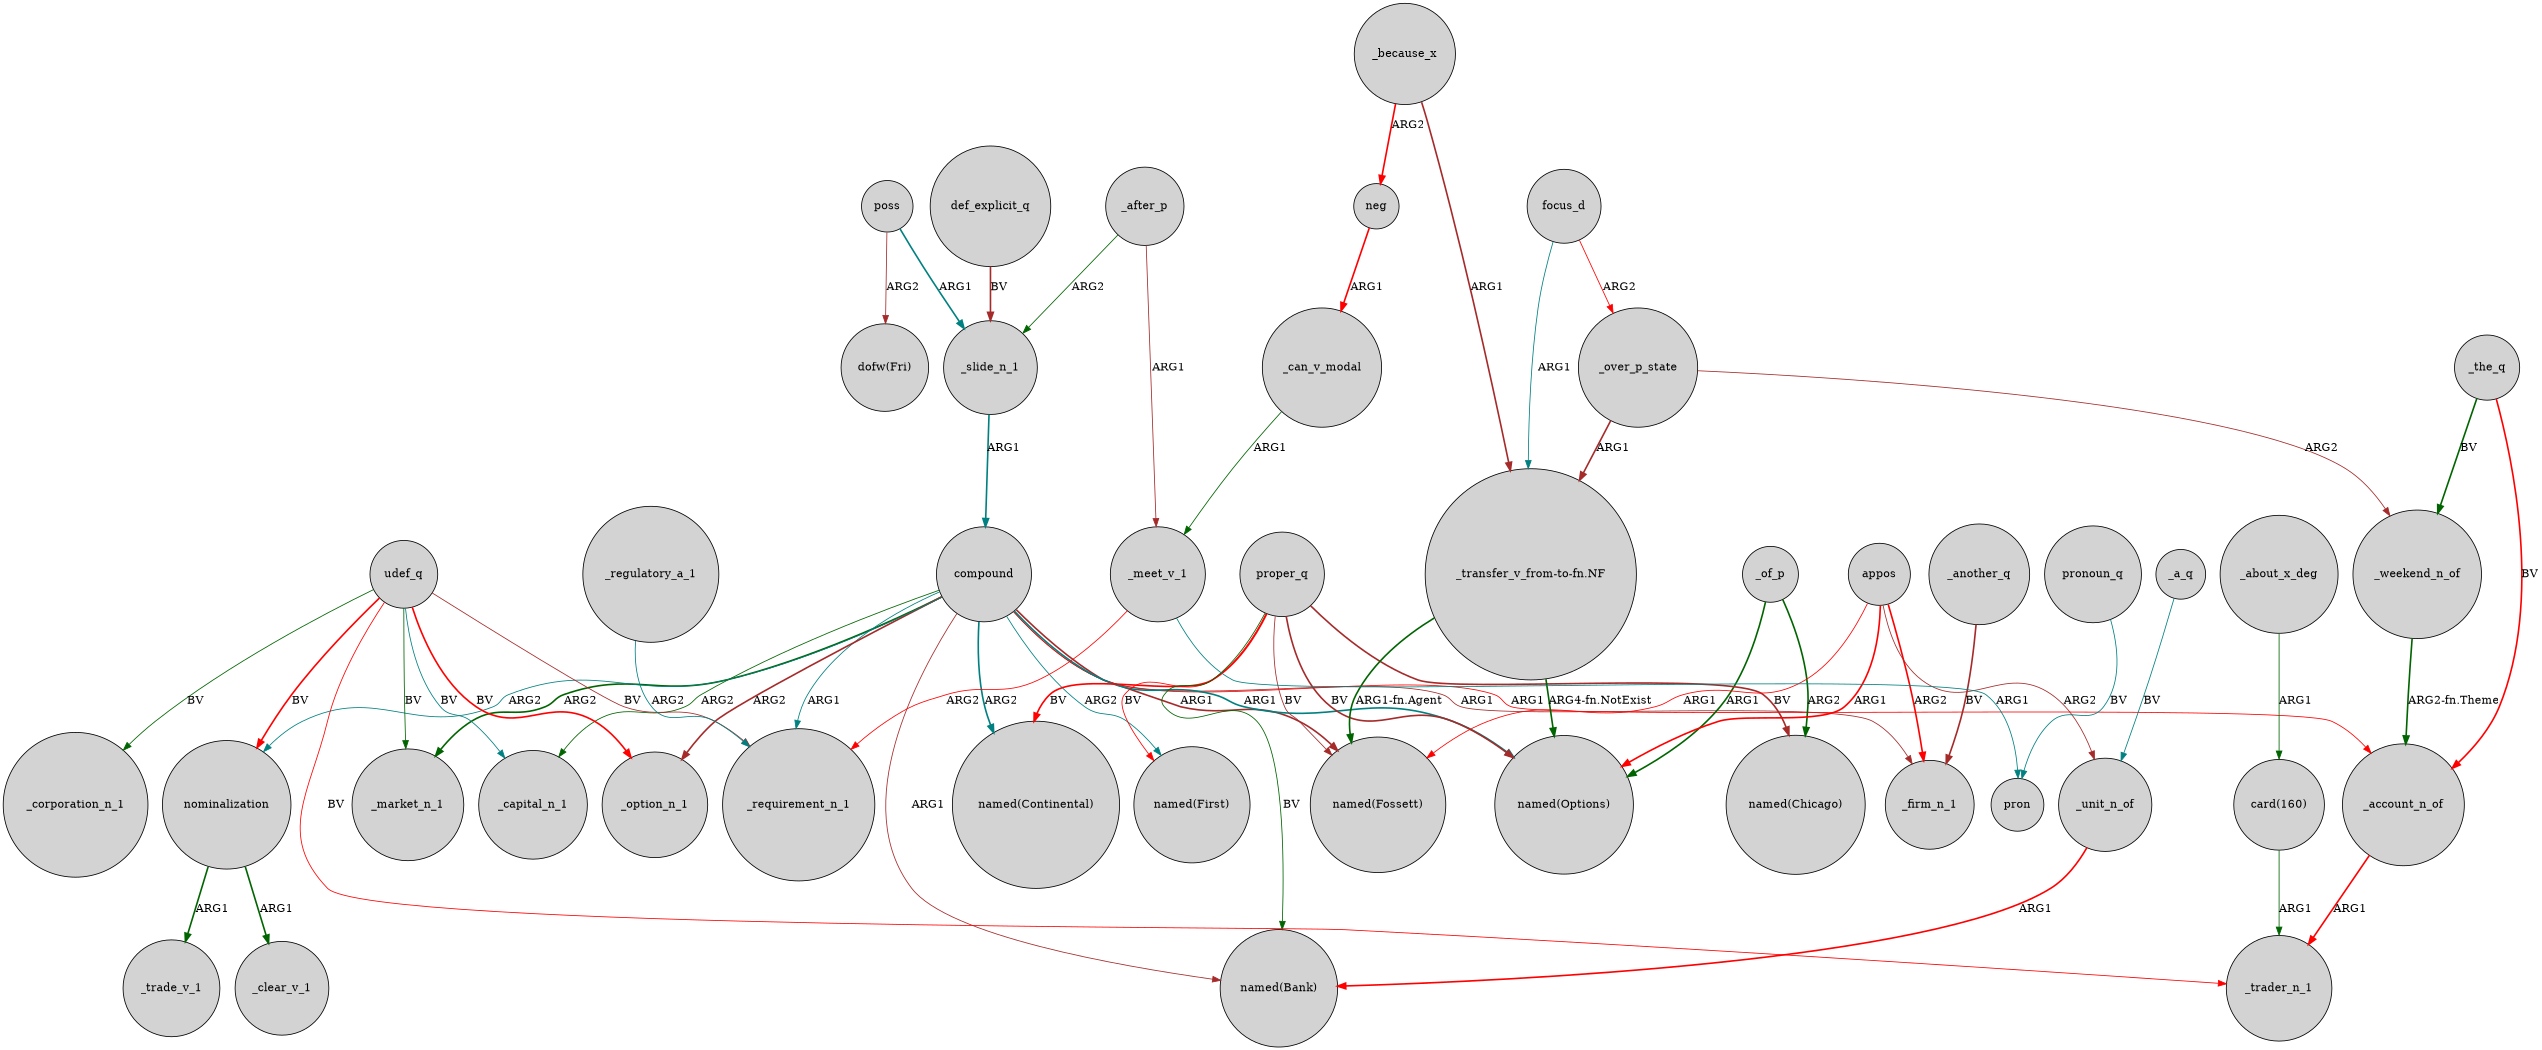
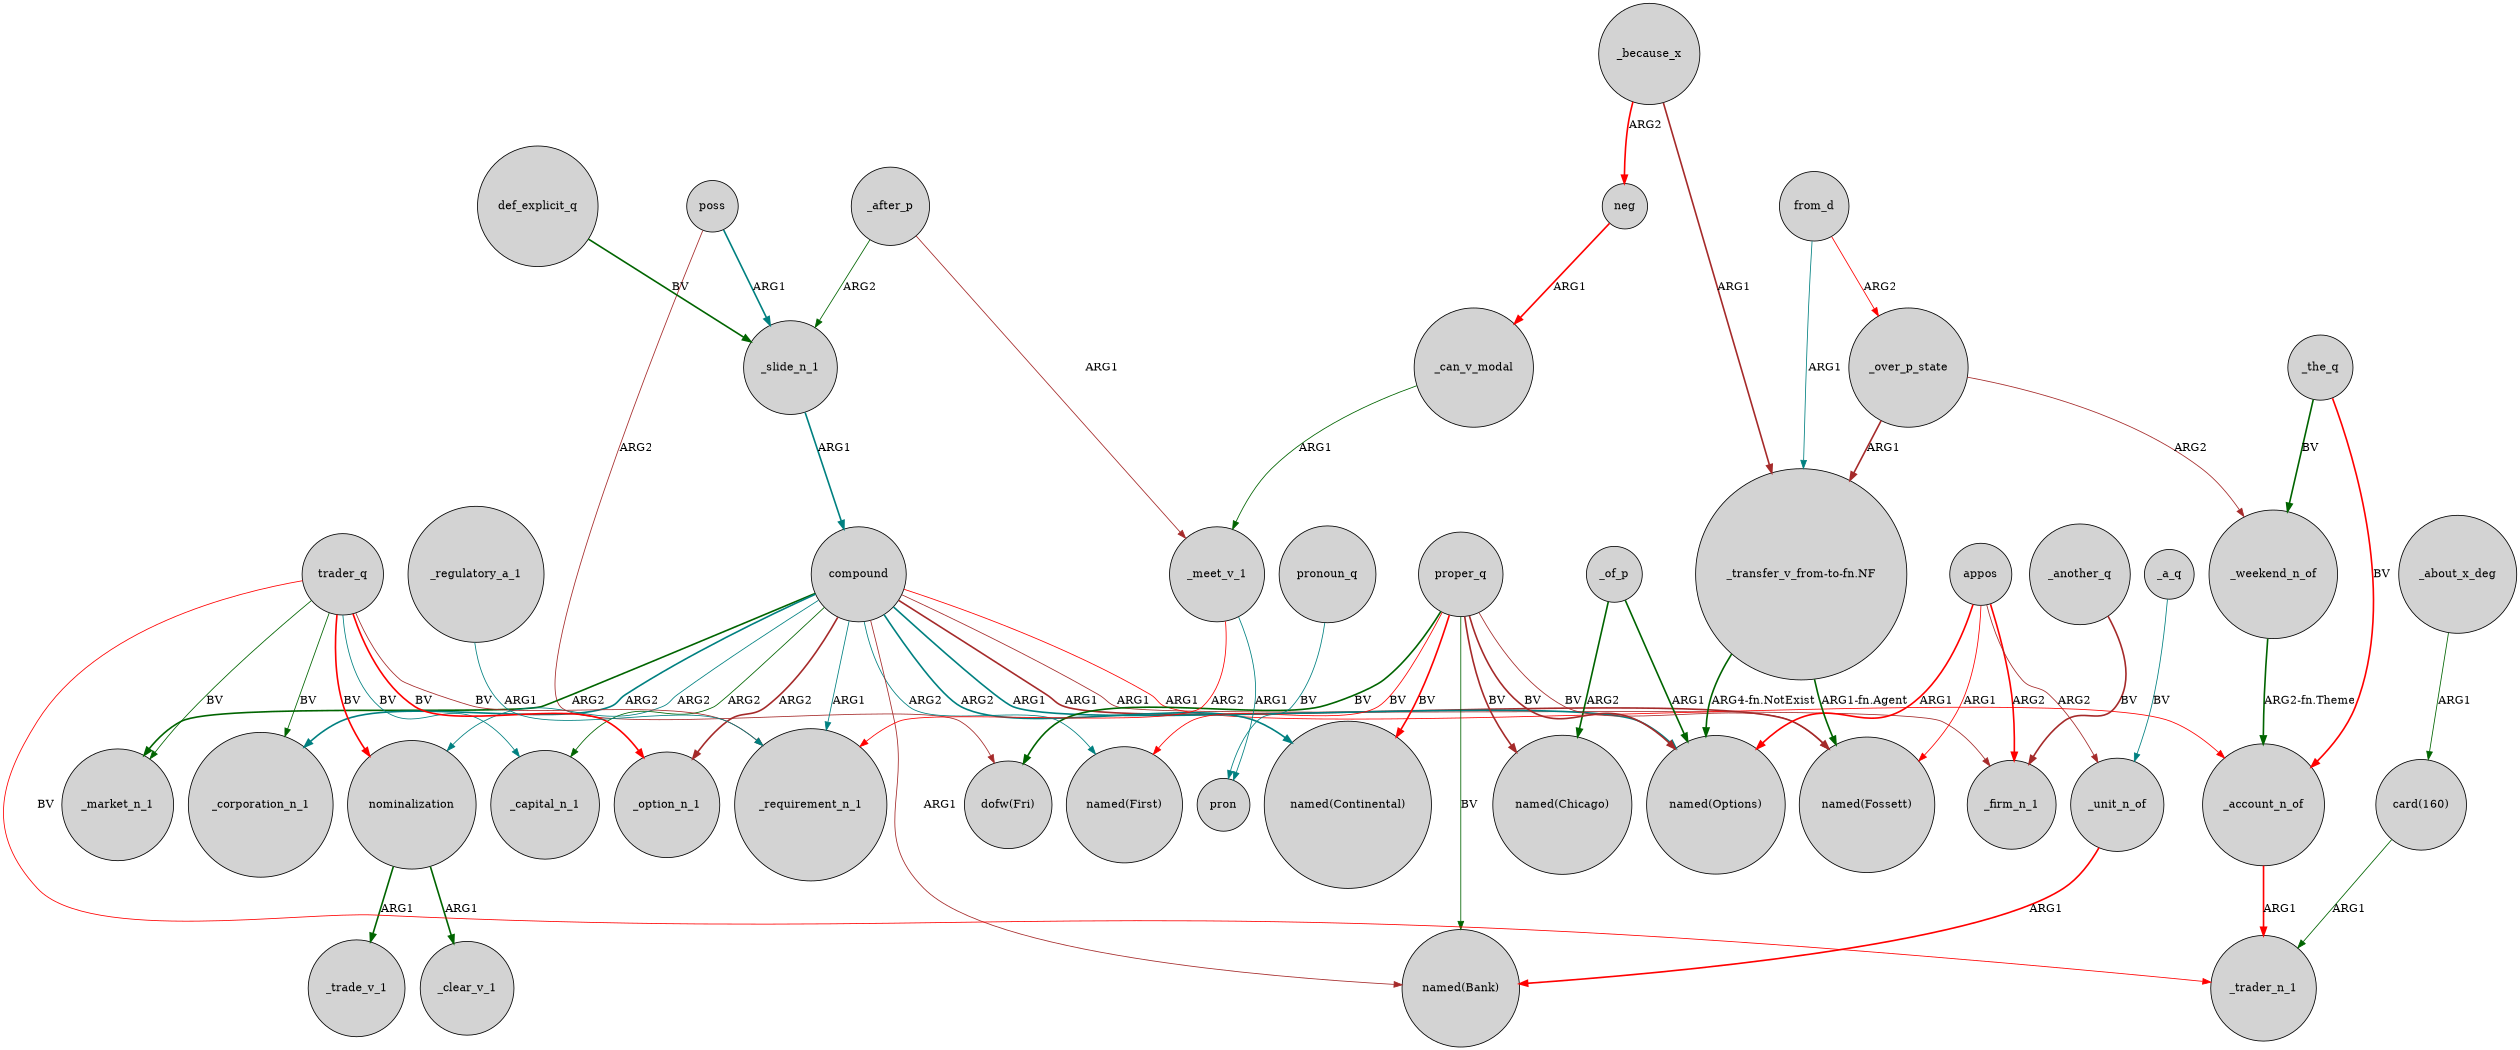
node "focus_d": label "focus_d" -> "from_d"
edge "def_explicit_q" -> "_slide_n_1": color brown -> darkgreen
node "udef_q": label "udef_q" -> "trader_q"
edge "compound" -> "_corporation_n_1": added, label "ARG2"
edge "_regulatory_a_1" -> "_requirement_n_1": label "ARG2" -> "ARG1"
edge "proper_q" -> "dofw(Fri)": added, label "BV"
